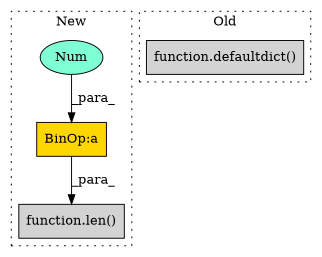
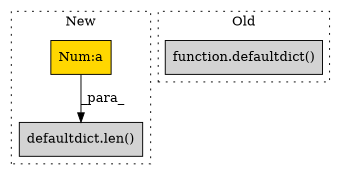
node "Num": removed
node "BinOp:a": label "BinOp:a" -> "Num:a"
node "function.len()": label "function.len()" -> "defaultdict.len()"
